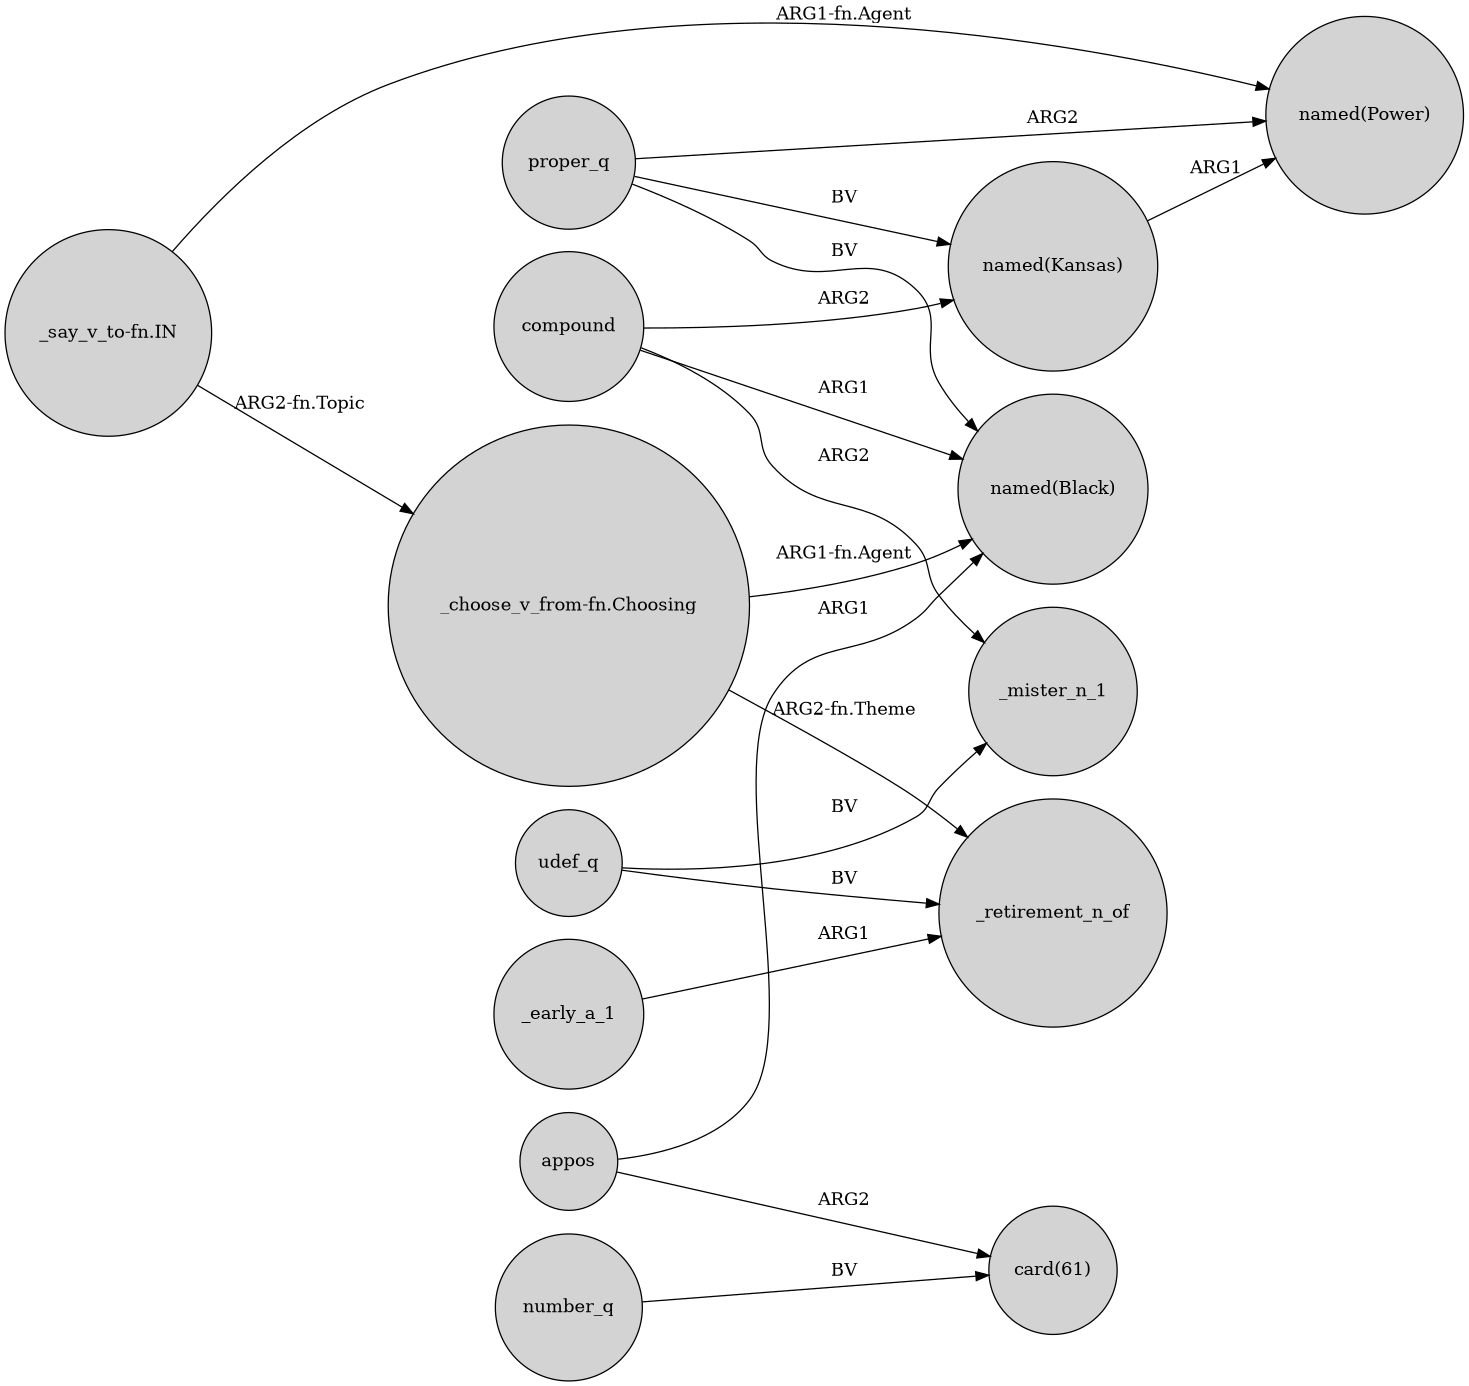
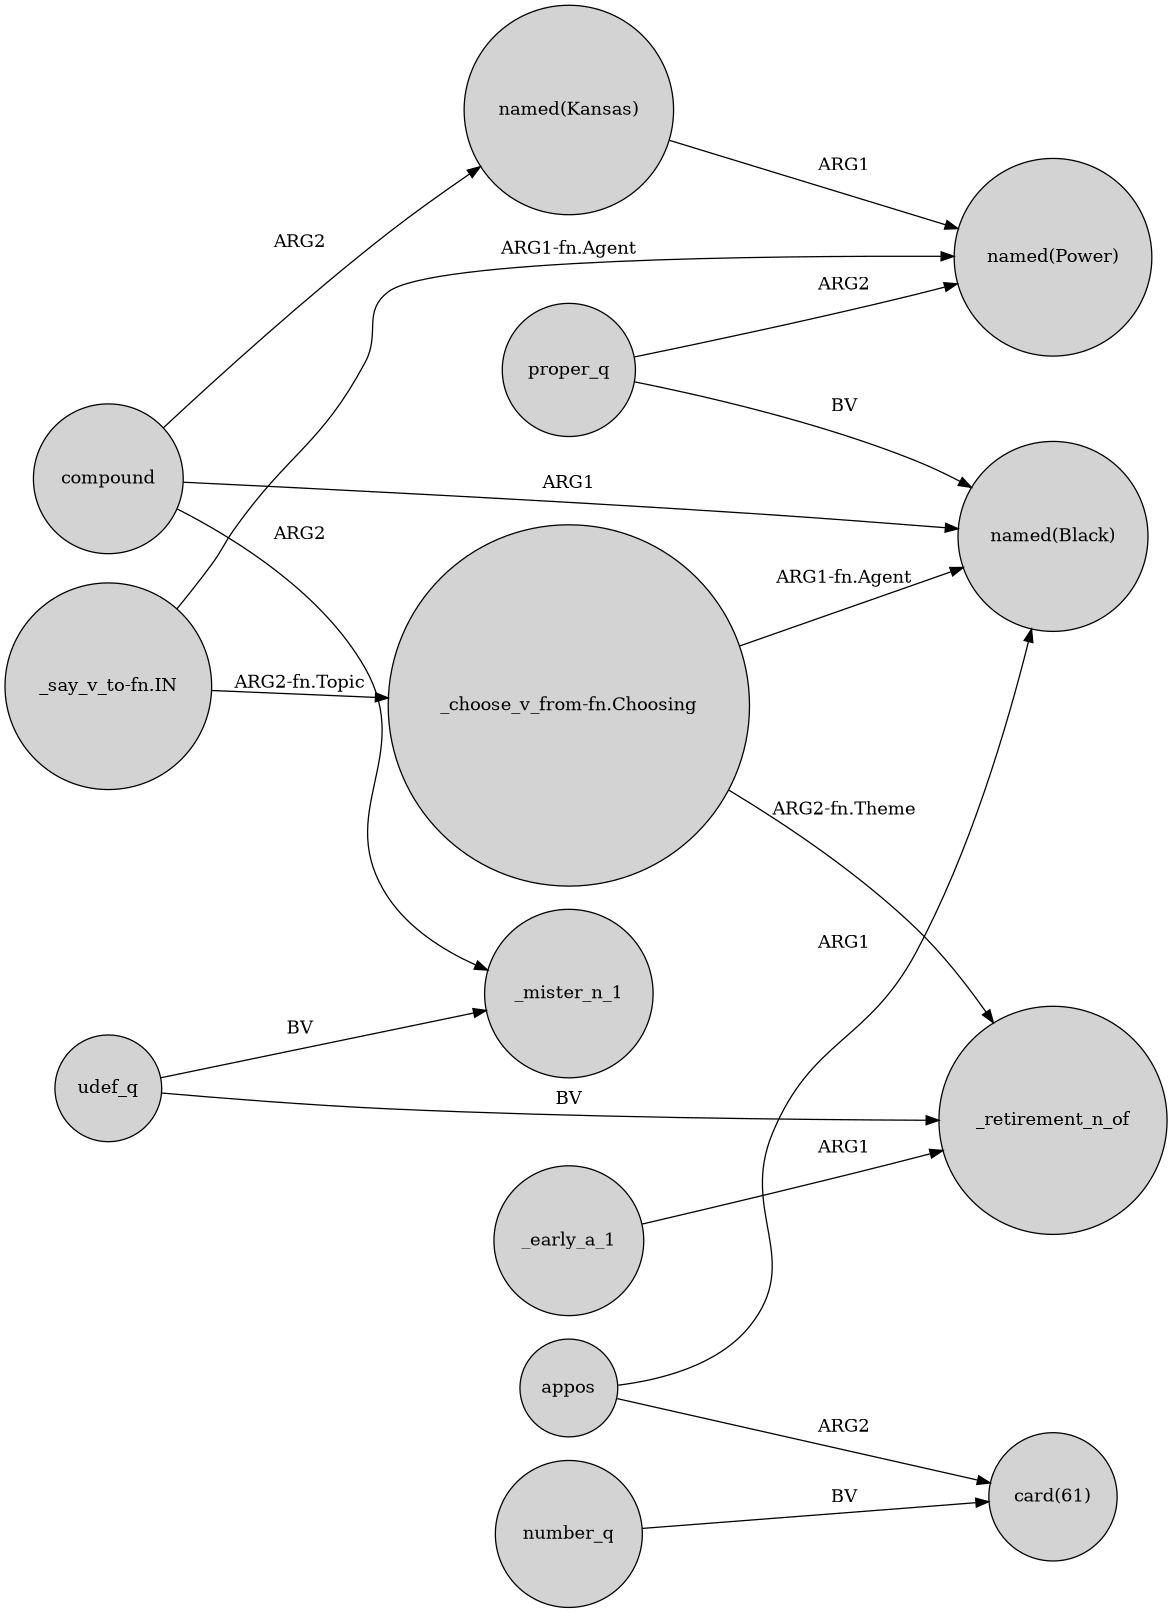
edge "proper_q" -> "named(Kansas)": removed, label "BV"
